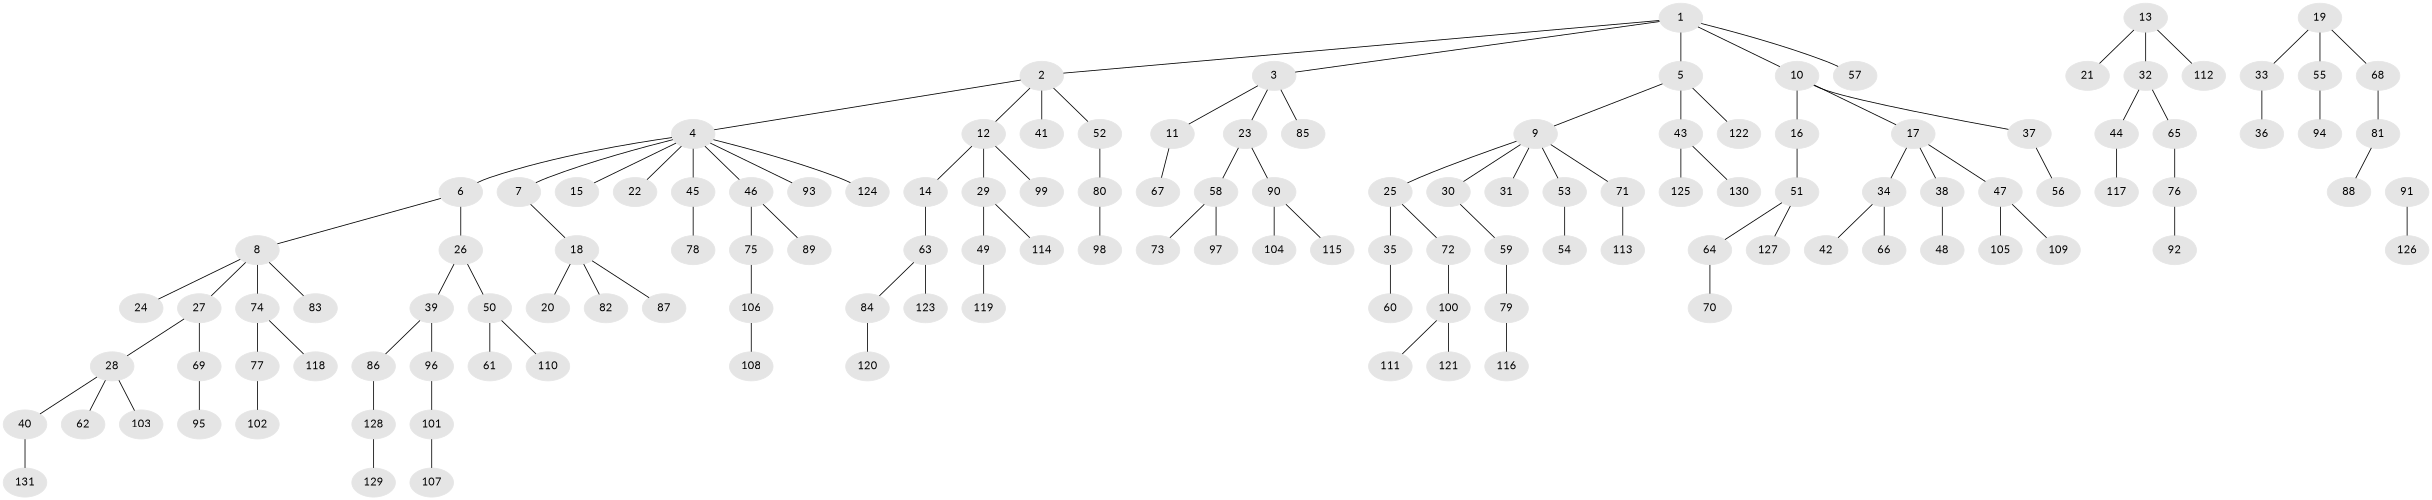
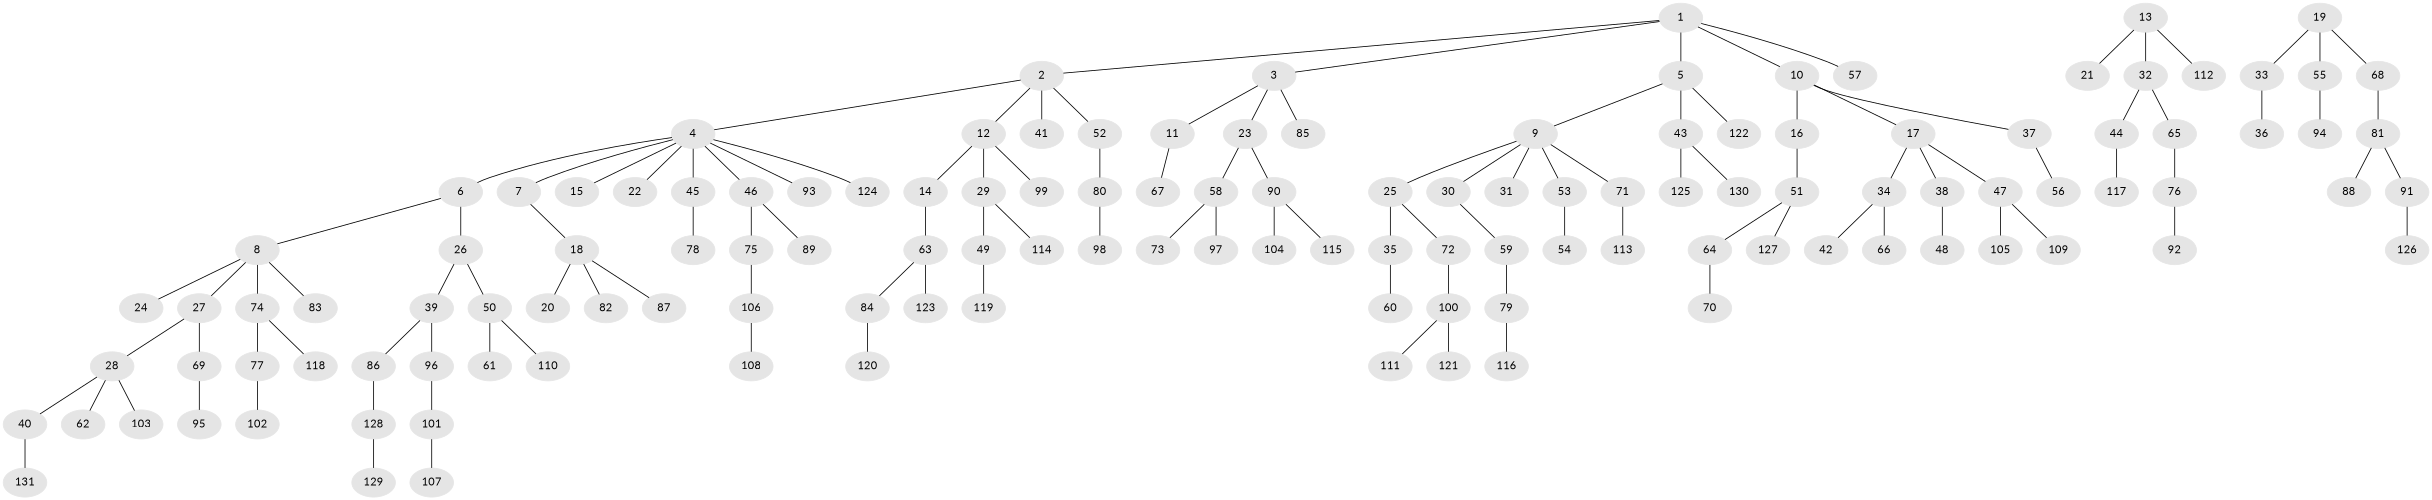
edge "81" -- "91": added
